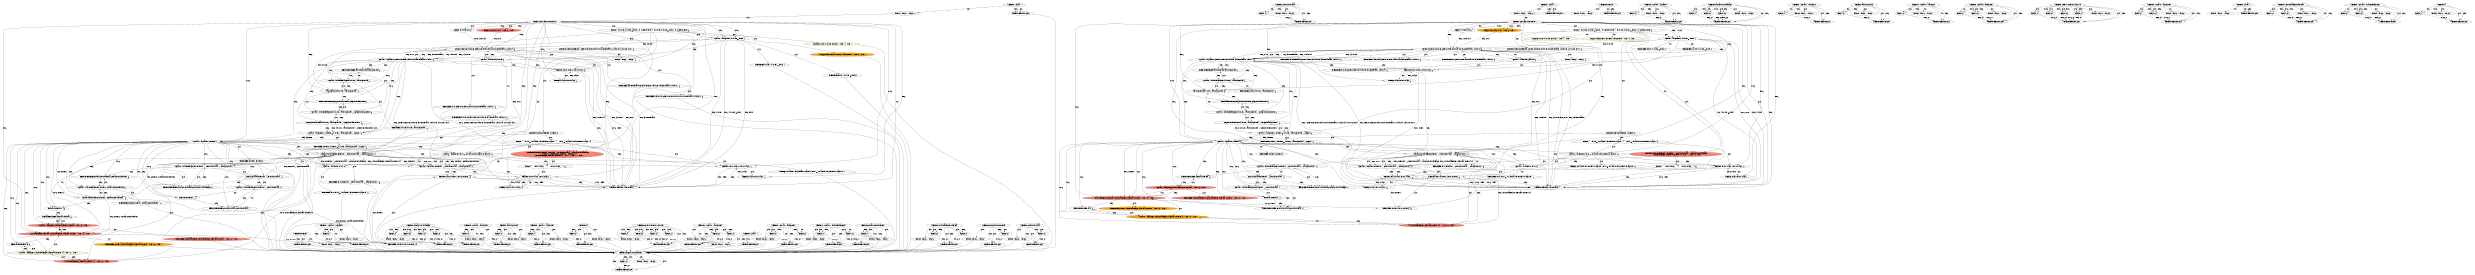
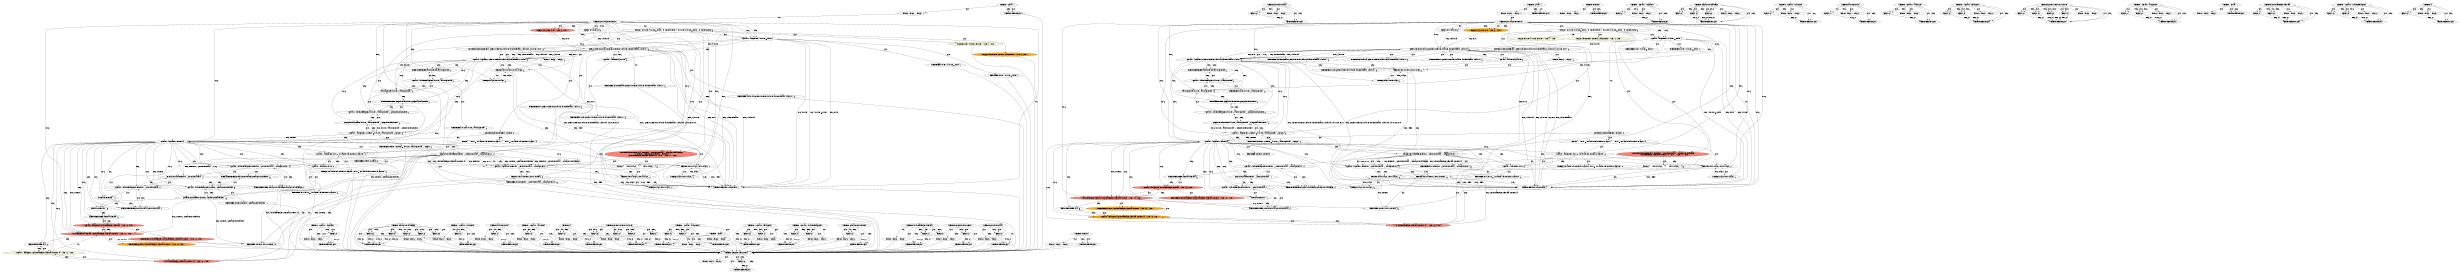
node "(PARAM,p5)": added
